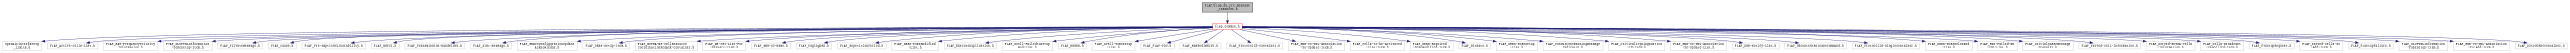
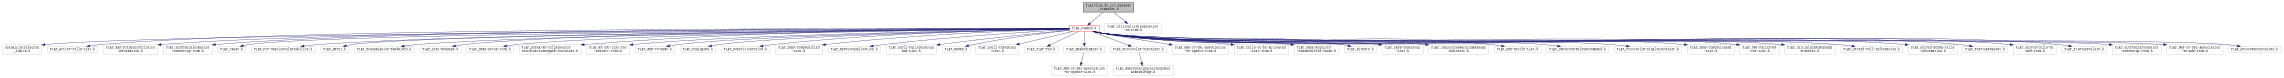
edge "f1ap_common.h" -> "F1AP_GNB-CU-TNL-Association -To-Update-List.h": now "F1AP_MaskedIMEISV.h" -> "F1AP_GNB-CU-TNL-Association -To-Update-List.h"
edge "f1ap_common.h" -> "F1AP_GNBCUConfigurationUpdate Acknowledge.h": now "F1AP_ProtocolIE-Container.h" -> "F1AP_GNBCUConfigurationUpdate Acknowledge.h"
edge "f1ap_common.h" -> "F1AP_CriticalityDiagnostics -IE-Item.h": now "F1AP/f1ap_du_rrc_message _transfer.h" -> "F1AP_CriticalityDiagnostics -IE-Item.h"
node "F1AP_PrivateMessage.h": removed
node "F1AP_DRBs-Required -ToBeModified-Item.h": label "F1AP_DRBs-Required -ToBeModified-Item.h" -> "F1AP_DRBs-Required -ToBeModified-Cause.h"
node "F1AP_Cells-Broadcast -Cancelled-Item.h": removed
